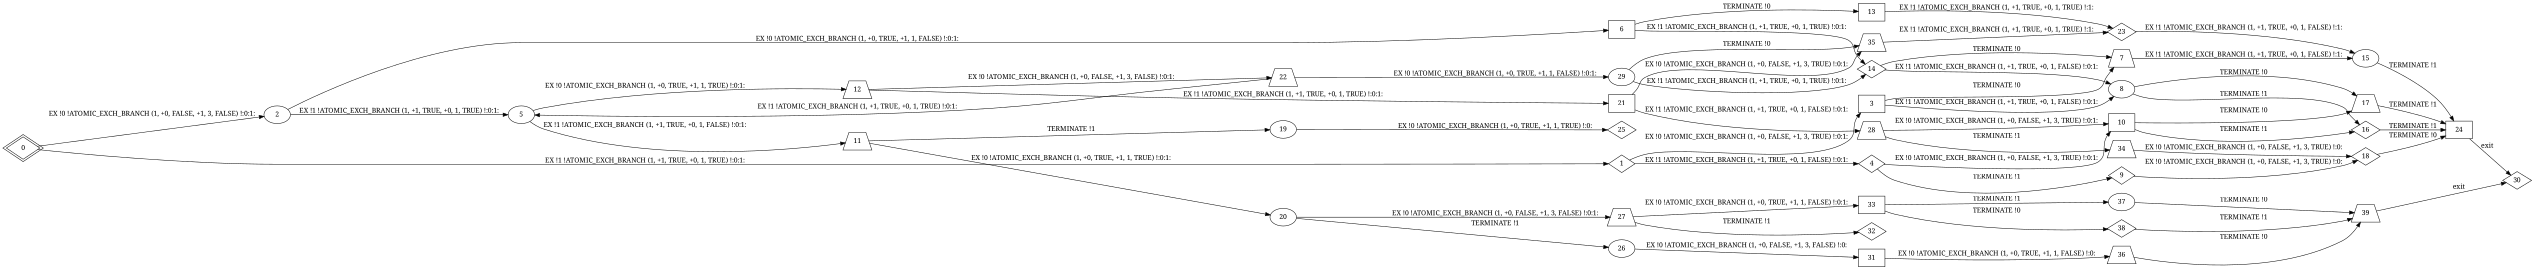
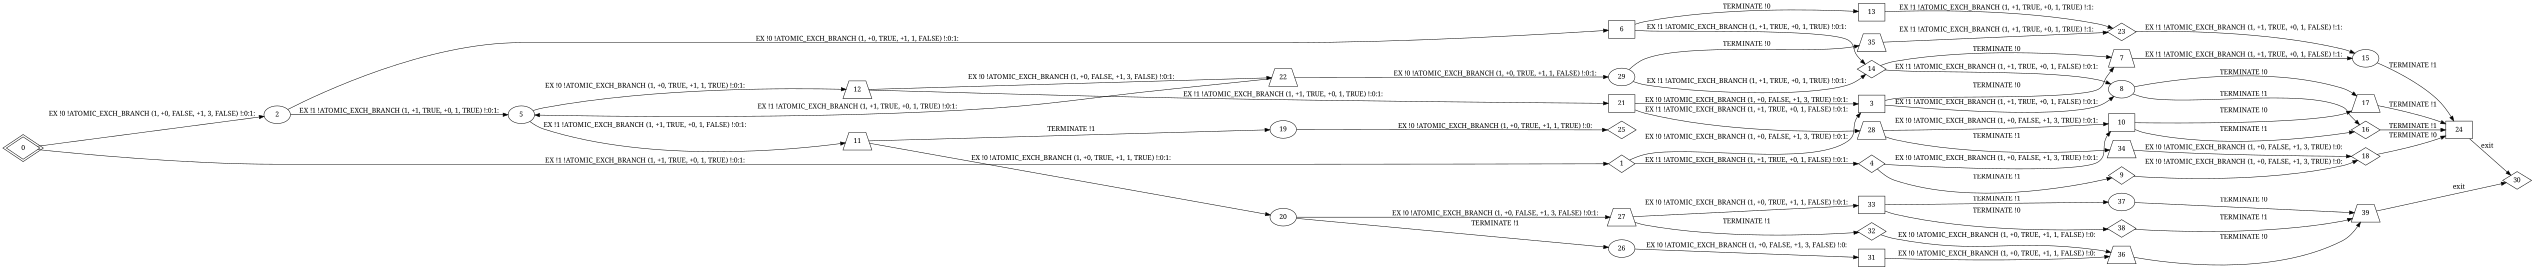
edge "21" -> "35": now "21" -> "3"
edge "32" -> "36": added, label "EX !0 !ATOMIC_EXCH_BRANCH (1, +0, TRUE, +1, 1, FALSE) !:0:"
